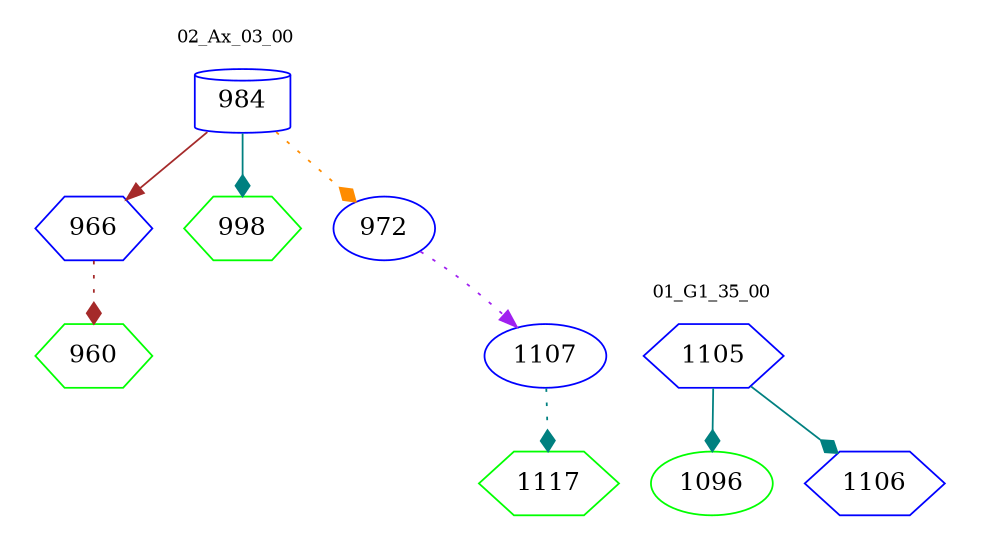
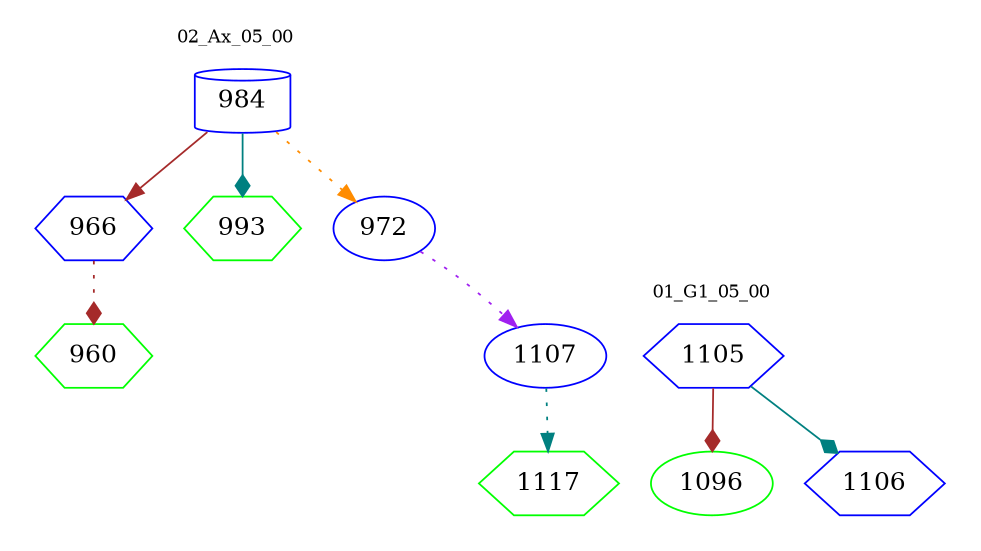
cluster "02_Ax_03_00": label "02_Ax_03_00" -> "02_Ax_05_00"
edge "984" -> "972": arrowhead diamond -> normal
node "998": label "998" -> "993"
cluster "01_G1_35_00": label "01_G1_35_00" -> "01_G1_05_00"
edge "1107" -> "1117": arrowhead diamond -> normal
edge "1105" -> "1096": color teal -> brown
